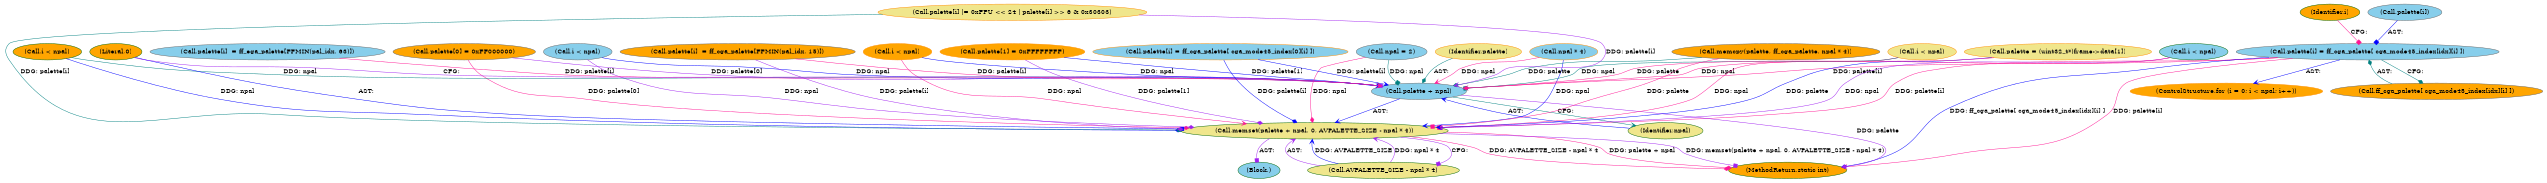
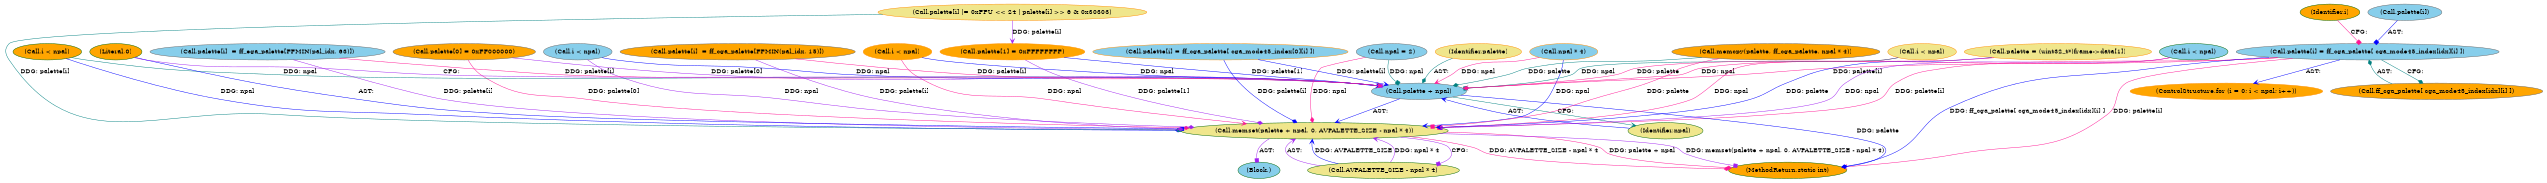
edge "(Call,palette[i] |= 0xFFU << 24 | palette[i] >> 6 & 0x30303)" -> "(Call,palette + npal)": now "(Call,palette[i] |= 0xFFU << 24 | palette[i] >> 6 & 0x30303)" -> "(Call,palette[1] = 0xFFFFFFFF)"
edge "(Call,palette[i]  = ff_ega_palette[FFMIN(pal_idx, 63)])" -> "(Call,memset(palette + npal, 0, AVPALETTE_SIZE - npal * 4))": added, label "DDG: palette[i]"
edge "(Call,palette + npal)" -> "(MethodReturn,static int)": color purple -> blue
